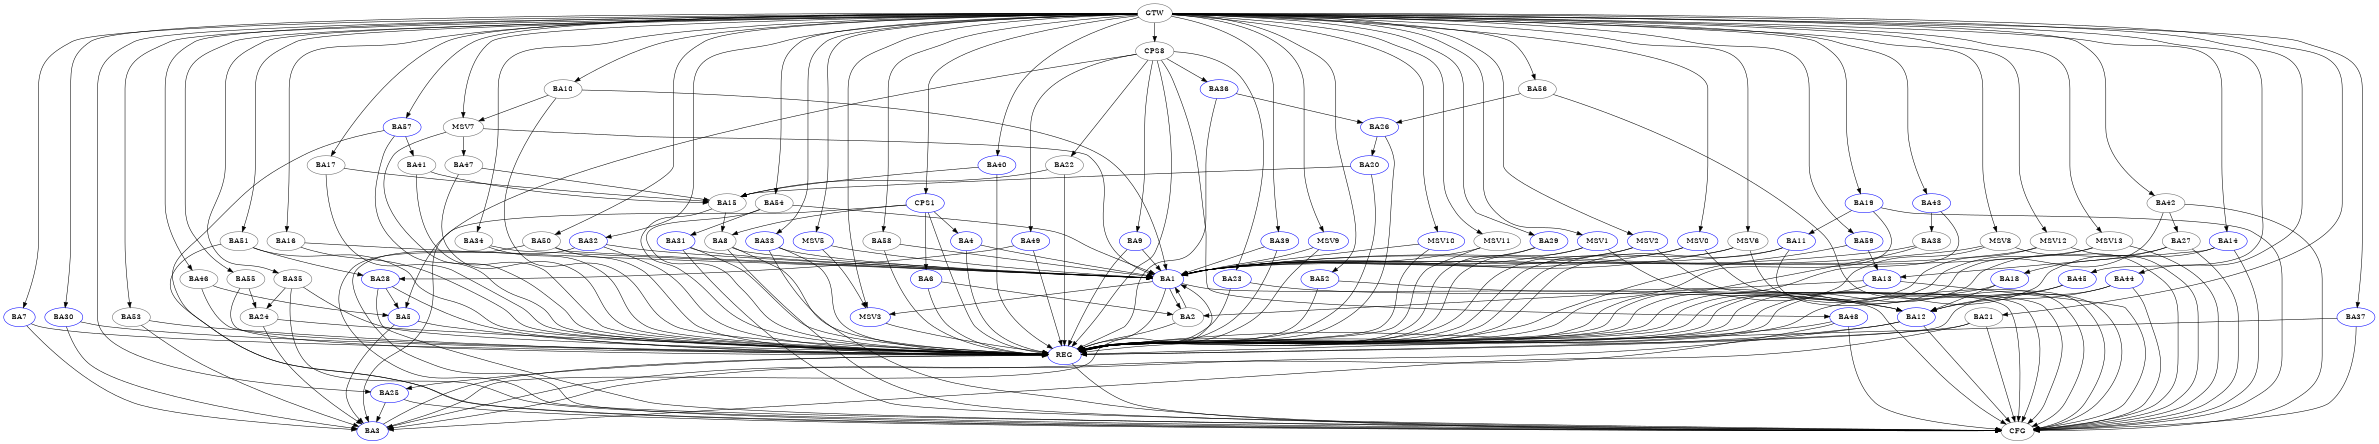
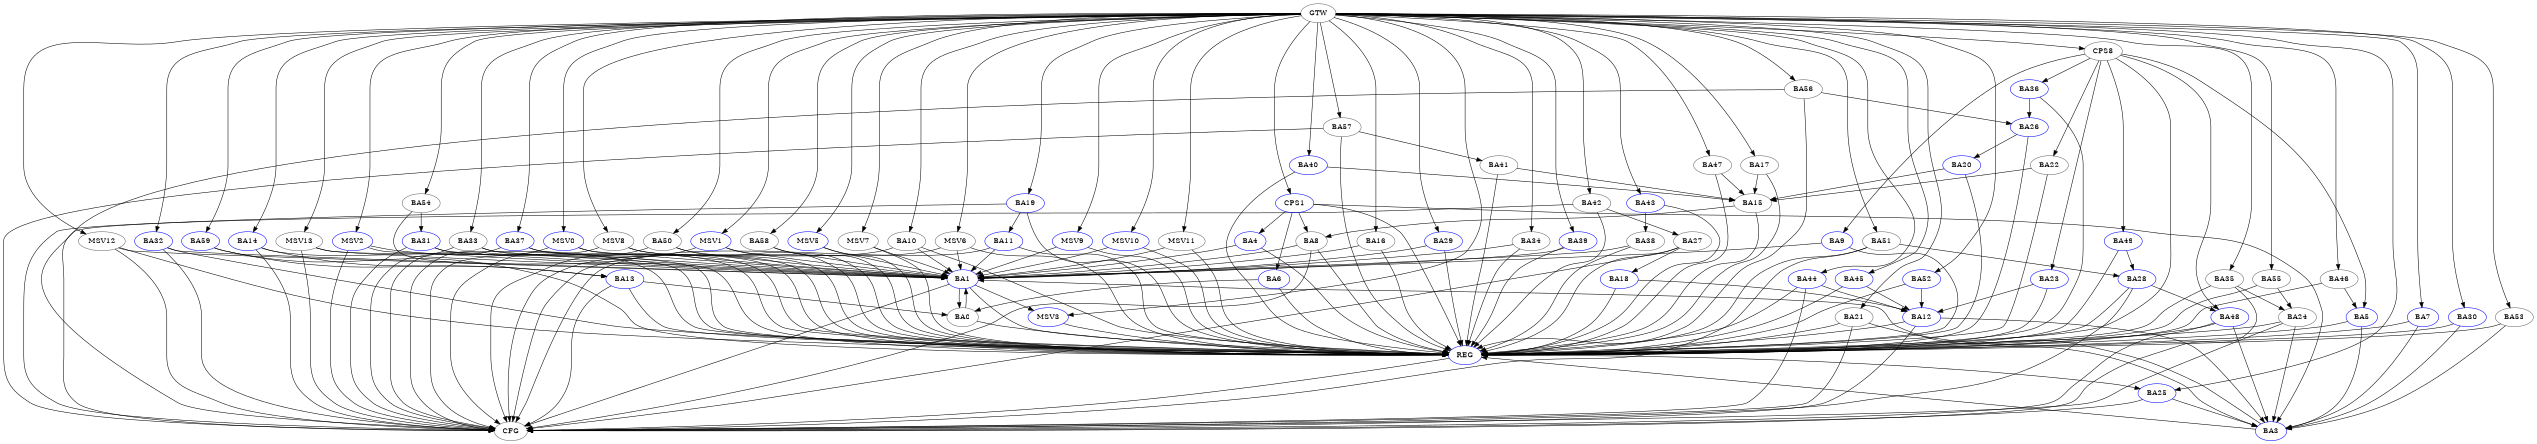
edge "BA10" -> "MSV7": now "BA10" -> "CFG"
node "BA57": color blue -> gray40
edge "MSV7" -> "BA47": now "GTW" -> "BA47"
edge "BA54" -> "BA1": now "BA37" -> "BA1"
node "BA33": color blue -> gray40
edge "MSV5" -> "MSV3": now "MSV5" -> "REG"
edge "BA28" -> "BA5": now "BA28" -> "BA48"
edge "BA56" -> "REG": added
node "BA2": label "BA2" -> "BA0"
edge "BA24" -> "CFG": added
